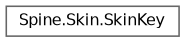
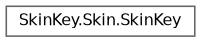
node "Spine.Skin.SkinKey": label "Spine.Skin.SkinKey" -> "SkinKey.Skin.SkinKey"
